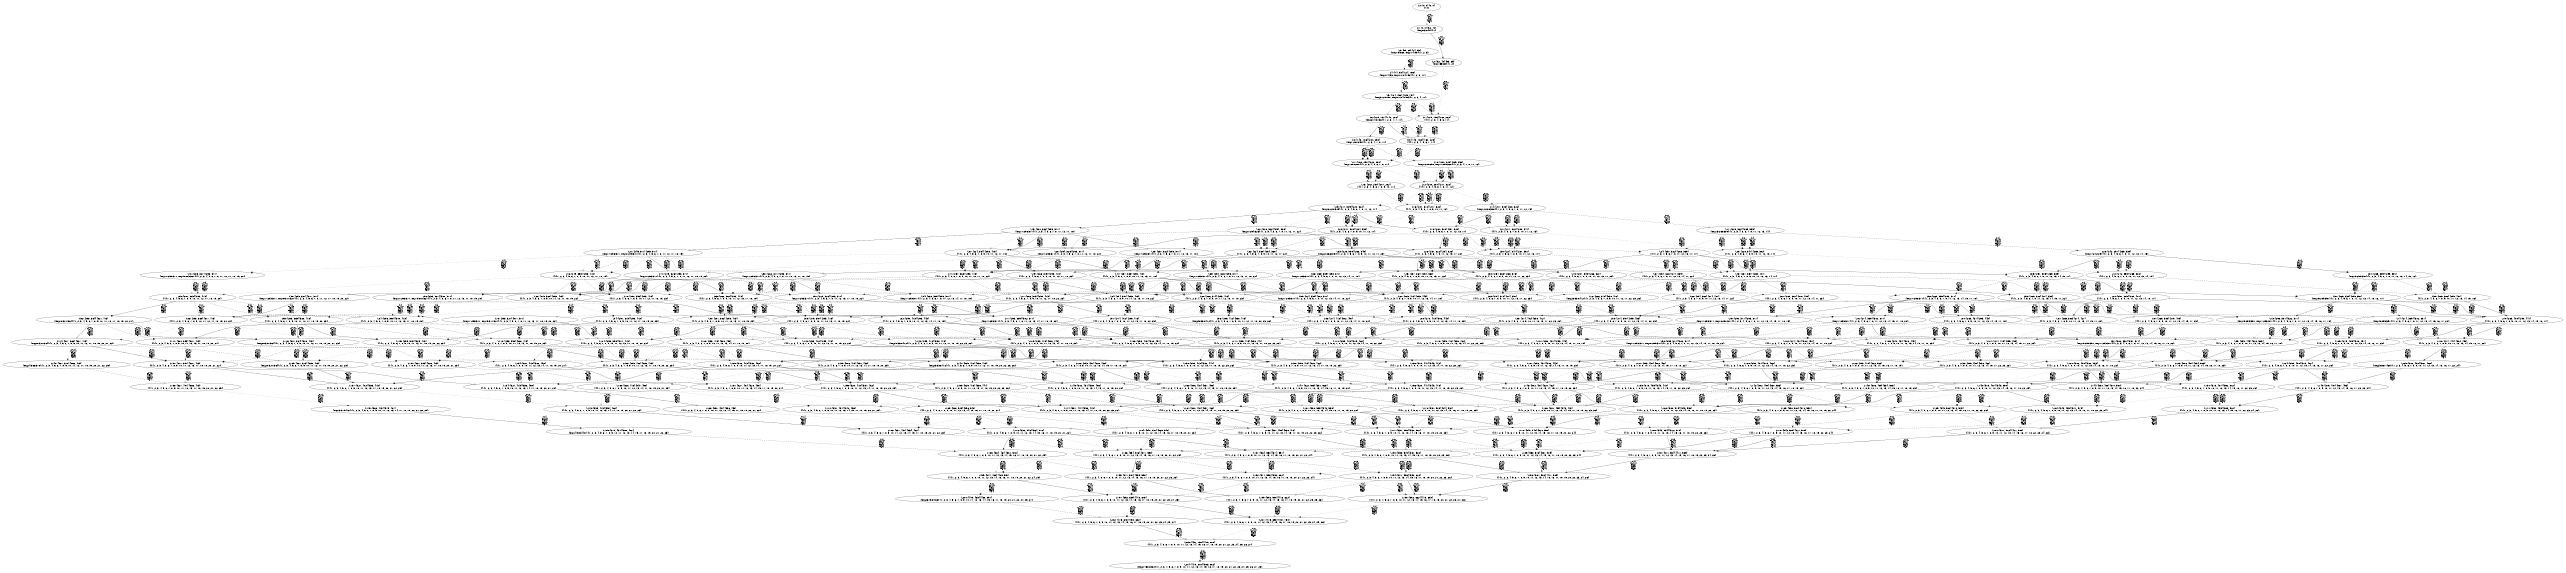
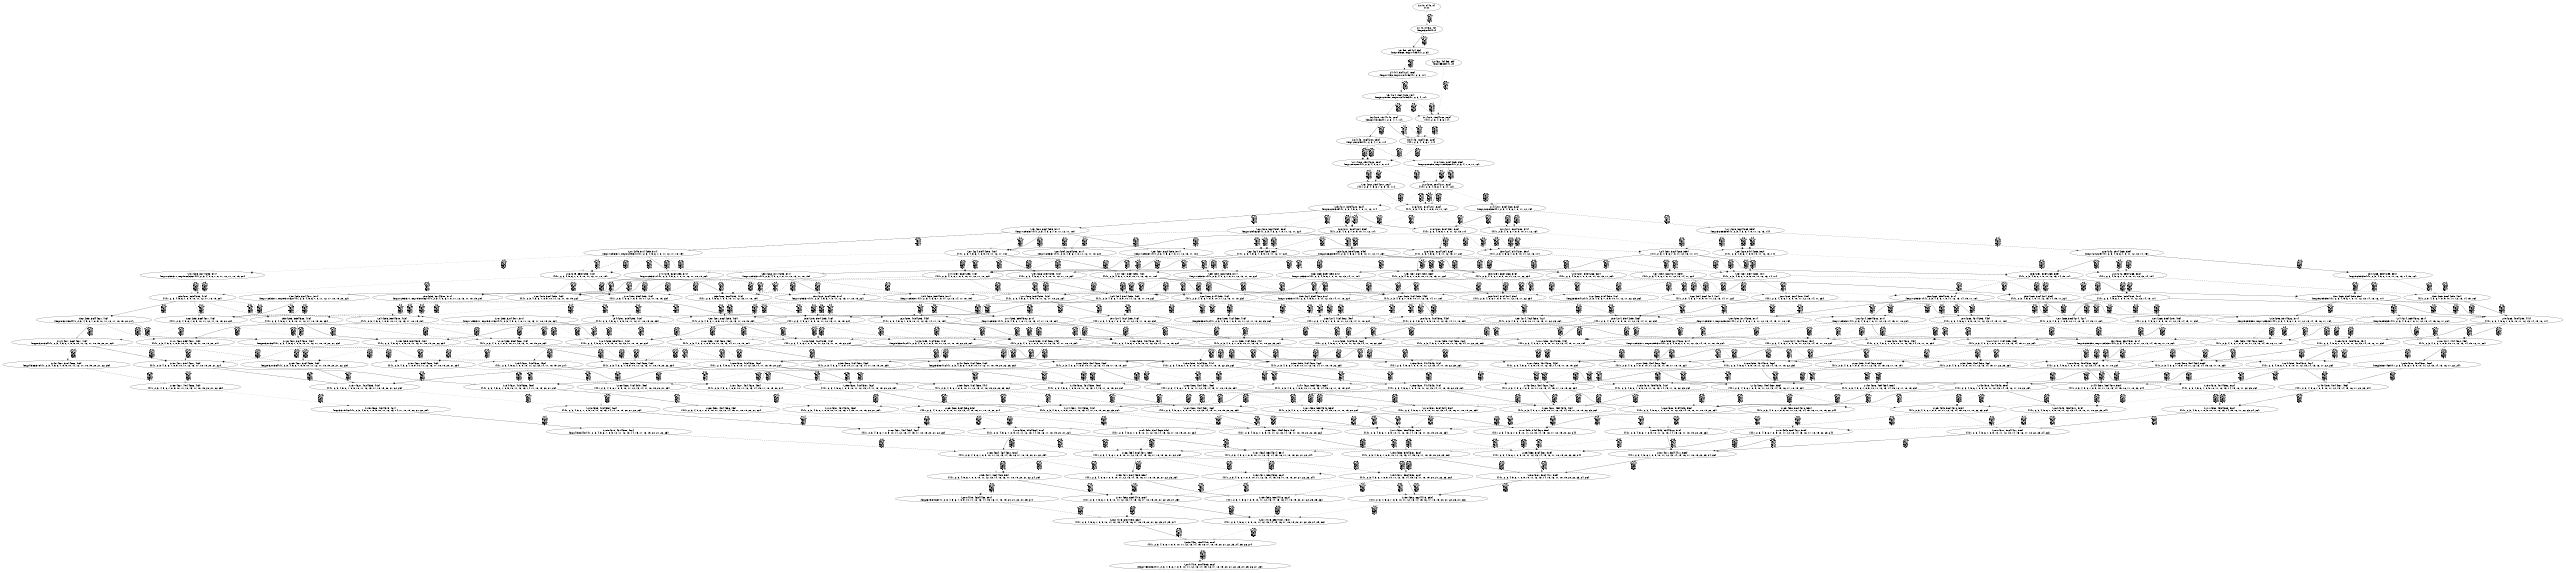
edge "S1: [0, 0] [32, 40] {T0J0:32-40}{1}" -> "S2: [32, 40] [55, 69] {T0J1:55-69}{1, 2}": now "S1: [0, 0] [32, 40] {T0J0:32-40}{1}" -> "S3: [55, 69] [74, 93] {T0J1:55-69, T0J2:74-93}{1, 2, 3}"
